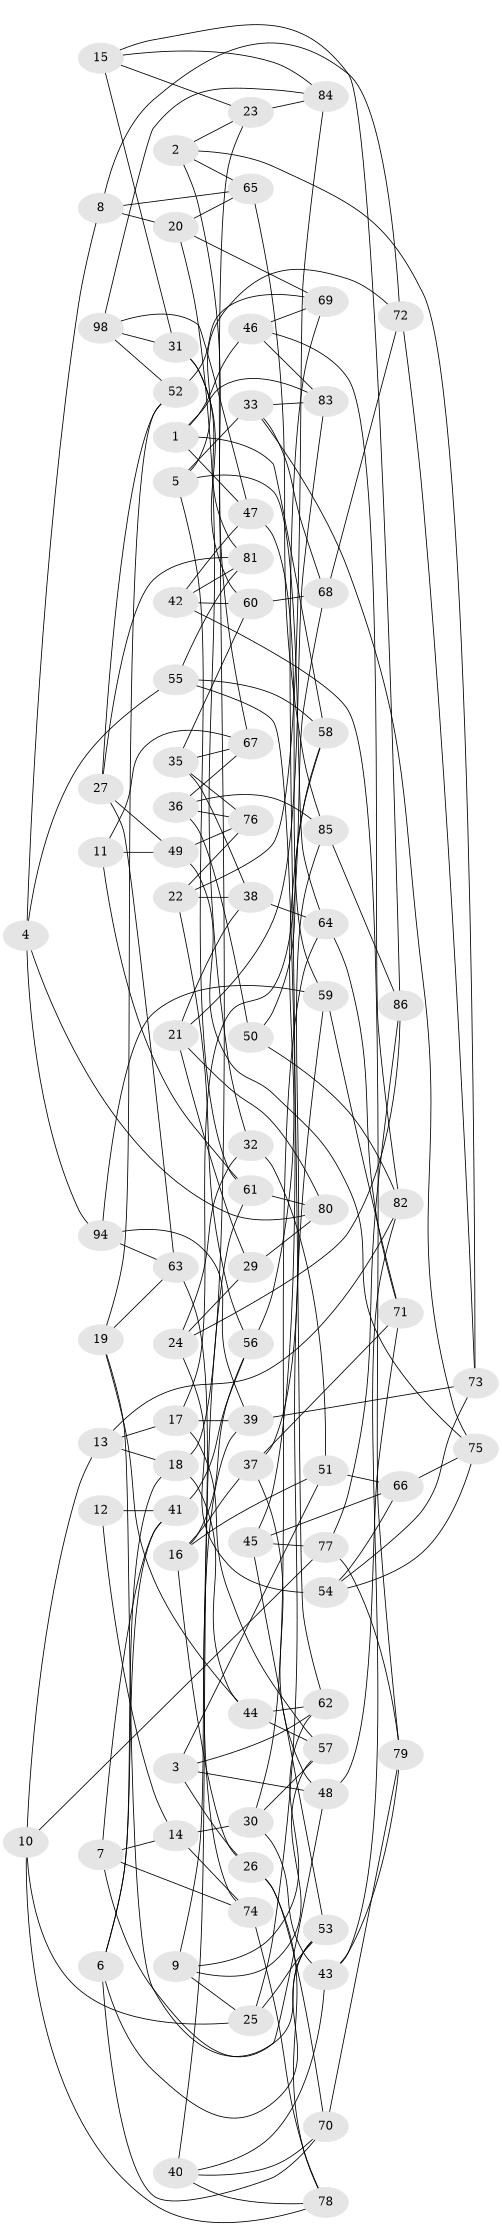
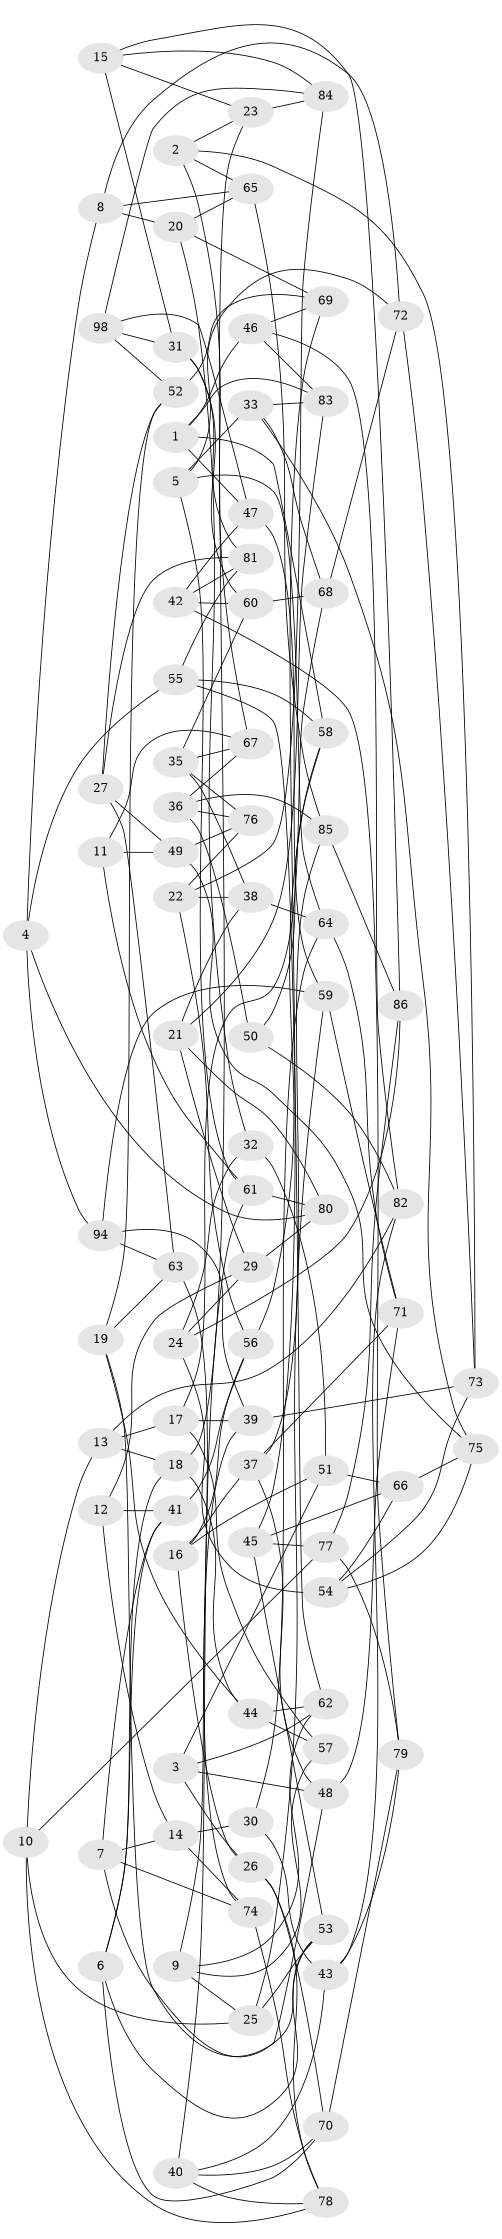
edge "29" -- "12": added
edge "57" -- "30": removed
